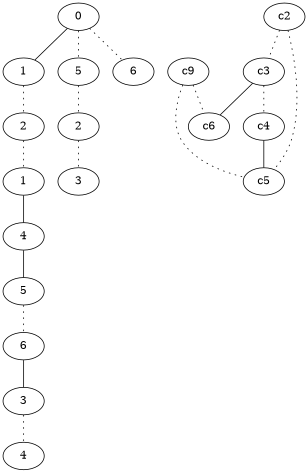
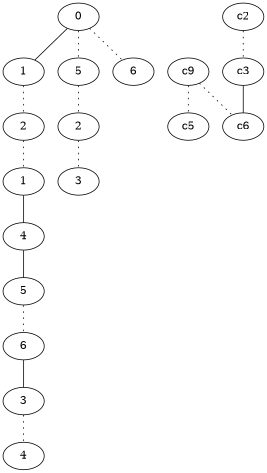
edge "c2" -- "c5": removed
node "c4": removed
